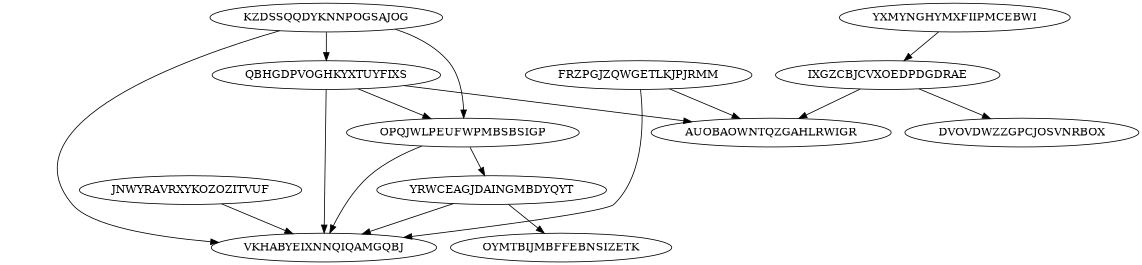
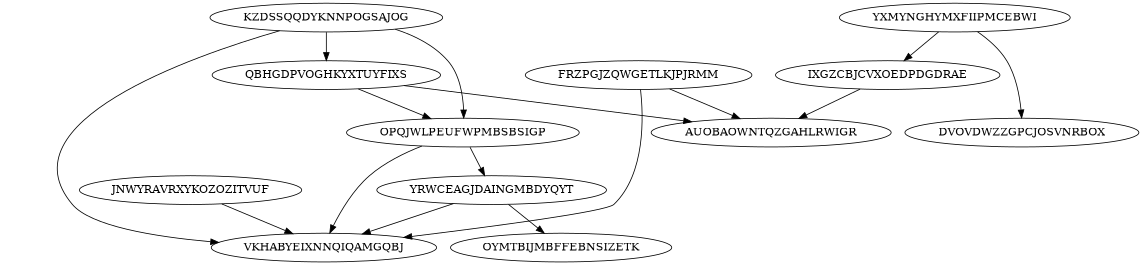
edge "IXGZCBJCVXOEDPDGDRAE" -> "DVOVDWZZGPCJOSVNRBOX": now "YXMYNGHYMXFIIPMCEBWI" -> "DVOVDWZZGPCJOSVNRBOX"
edge "QBHGDPVOGHKYXTUYFIXS" -> "VKHABYEIXNNQIQAMGQBJ": removed
